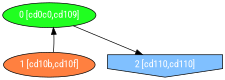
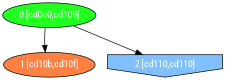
edge "1 [cd10b,cd10f]" -> "0 [cd0c0,cd109]": reversed
